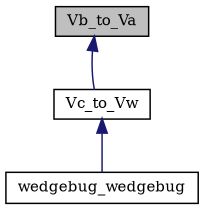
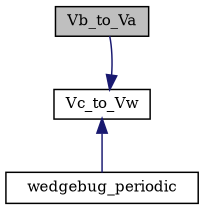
edge "Vc_to_Vw" -> "Vb_to_Va": reversed
node "wedgebug_wedgebug": label "wedgebug_wedgebug" -> "wedgebug_periodic"
